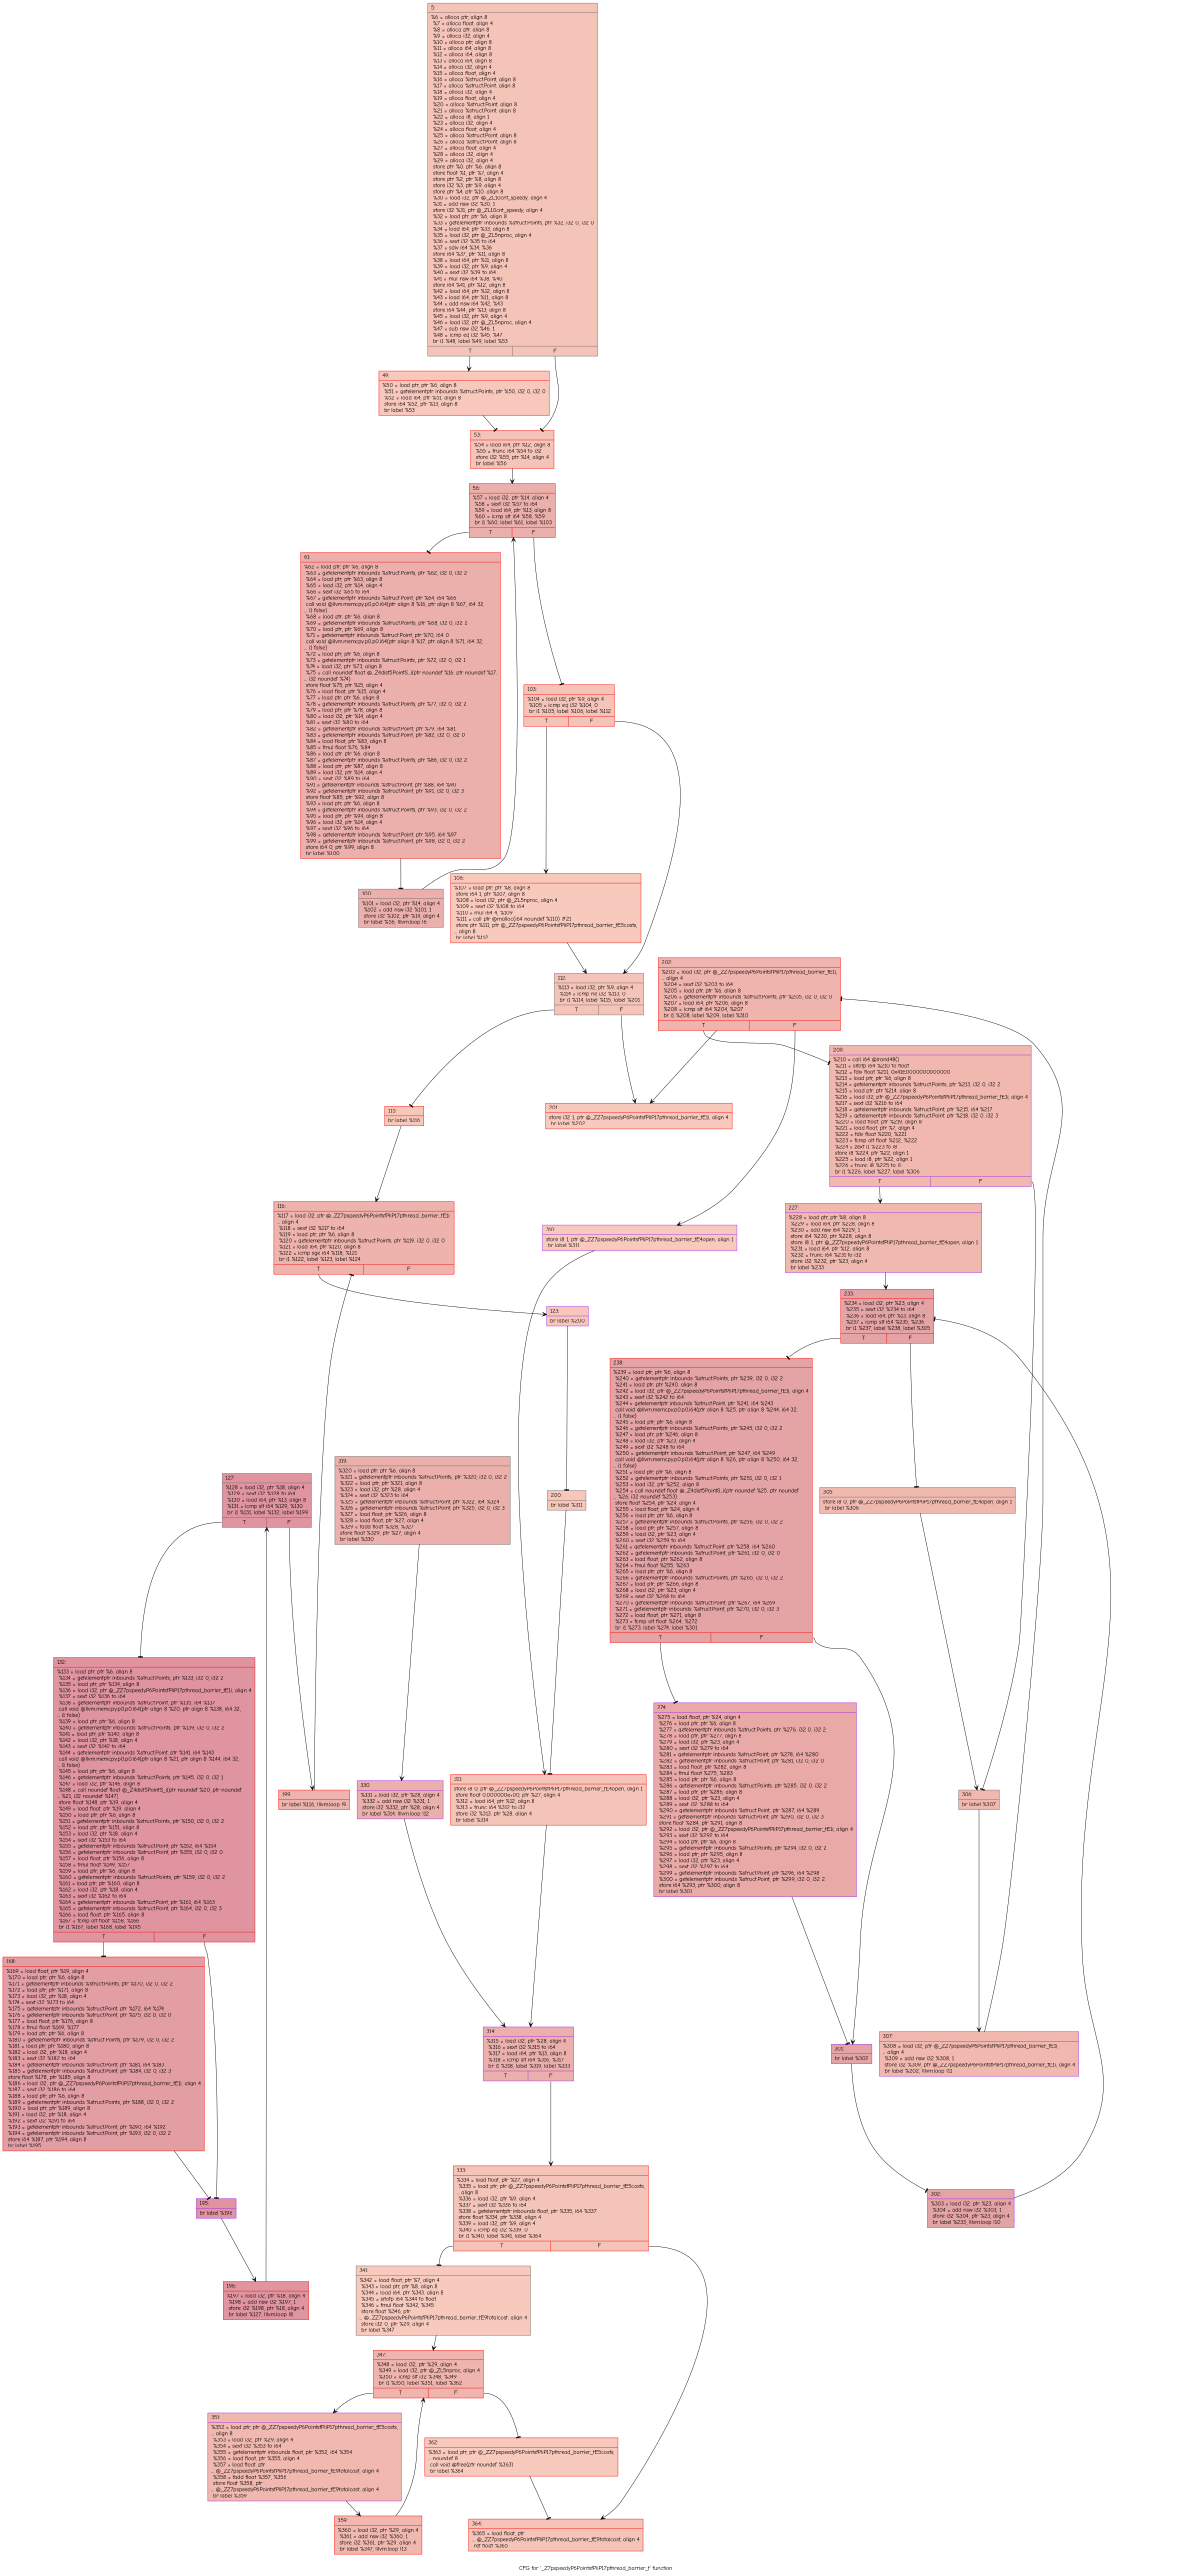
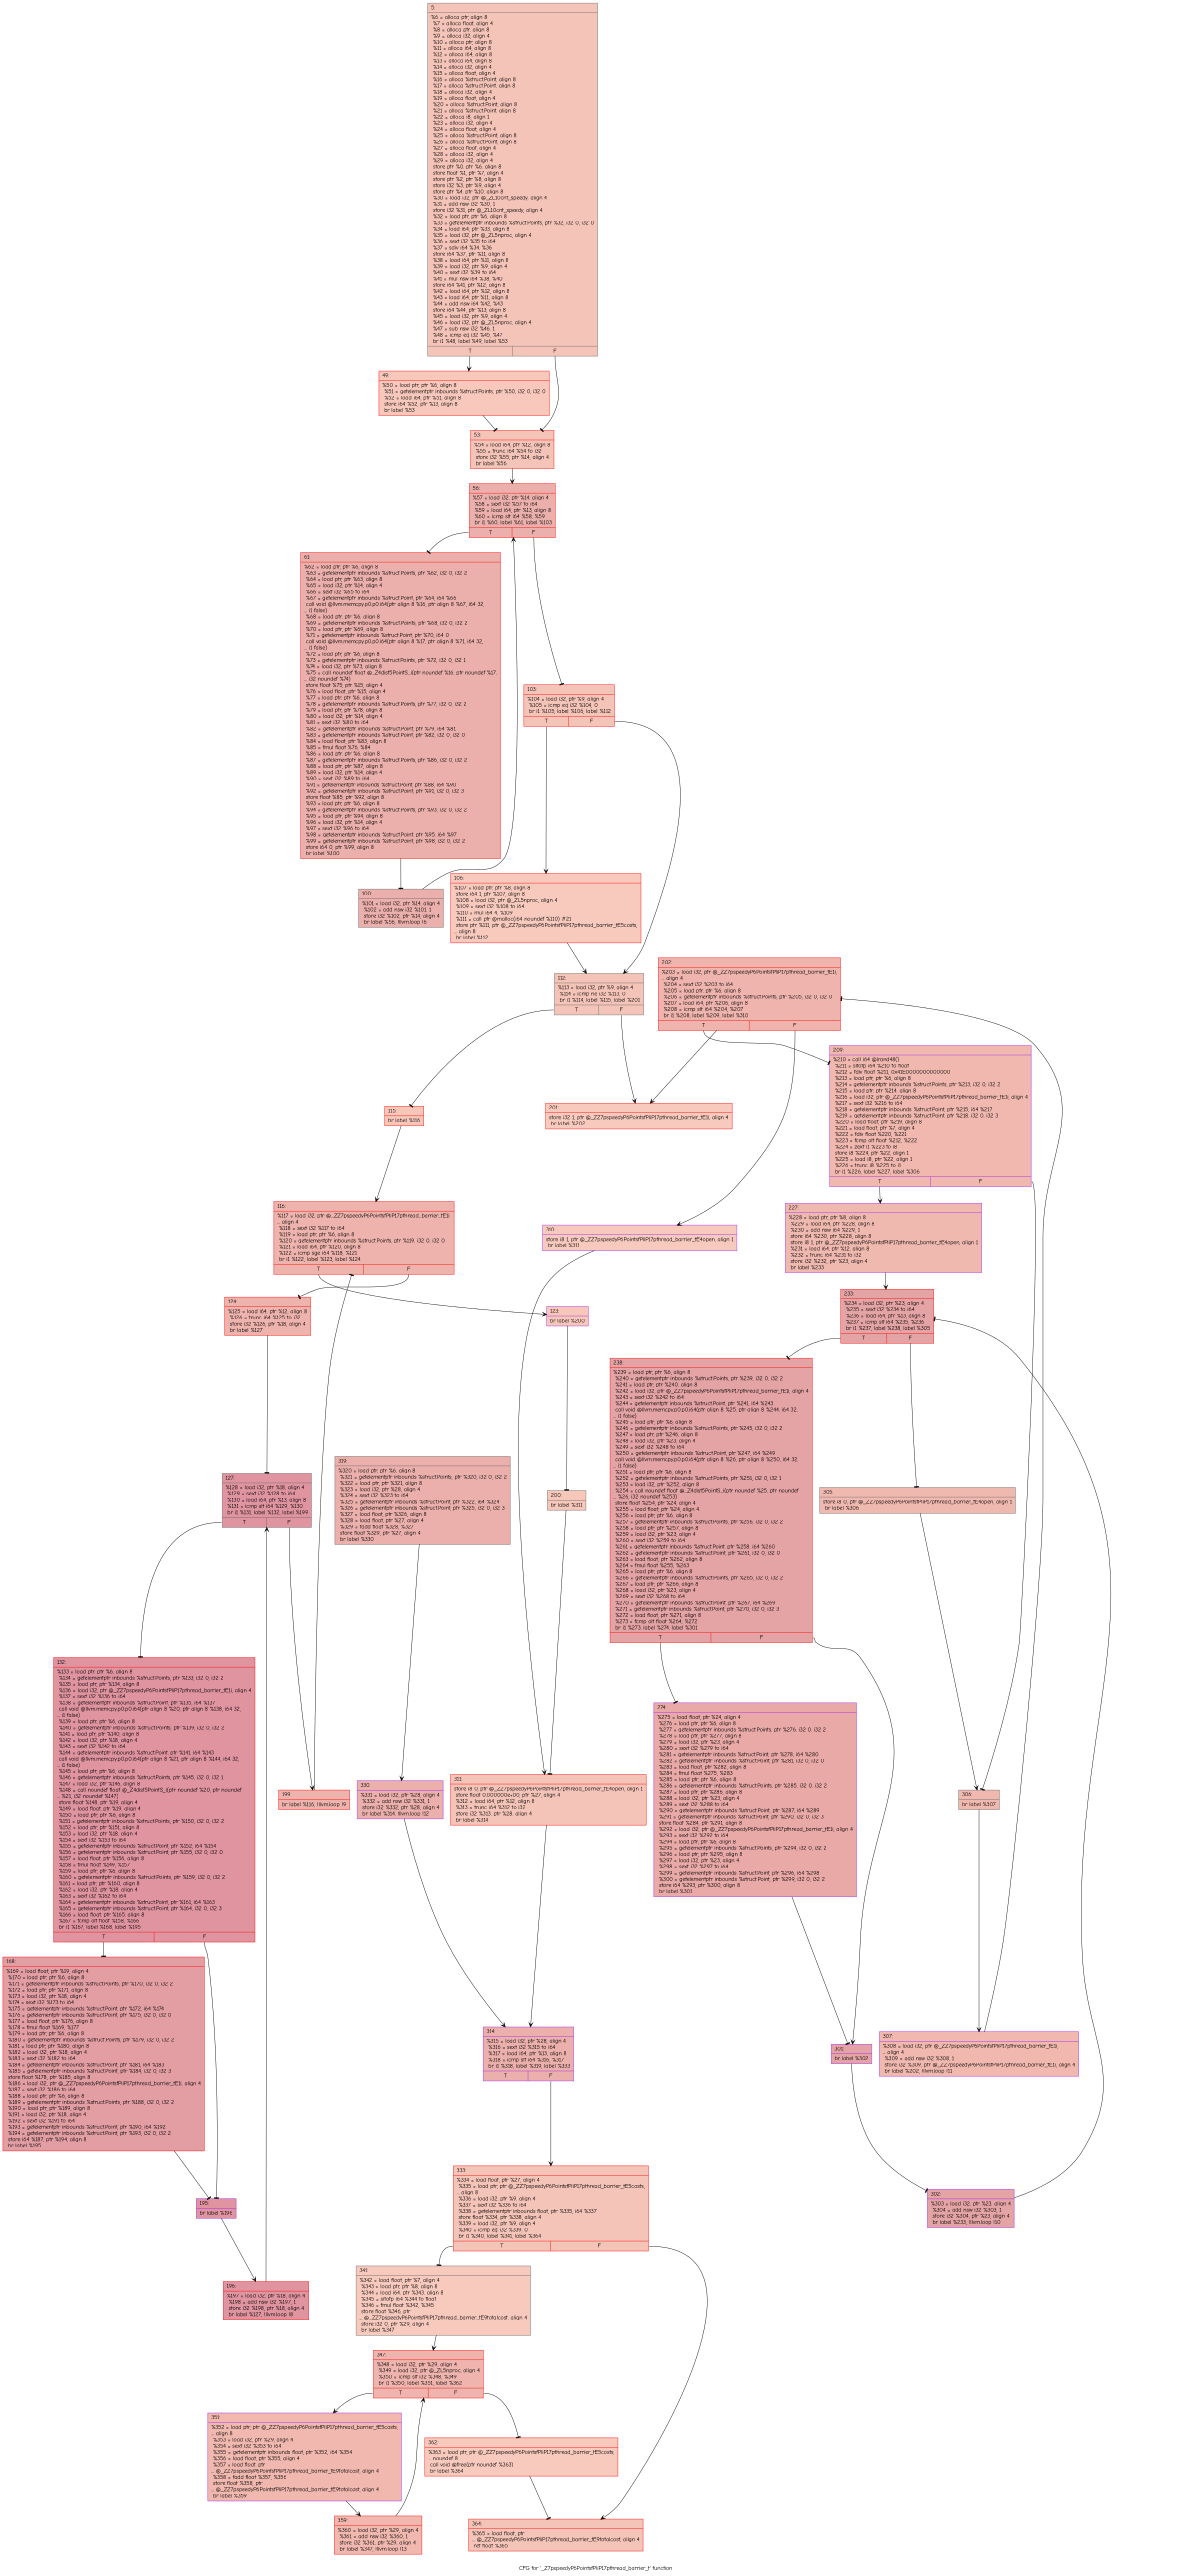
node "124:": added
